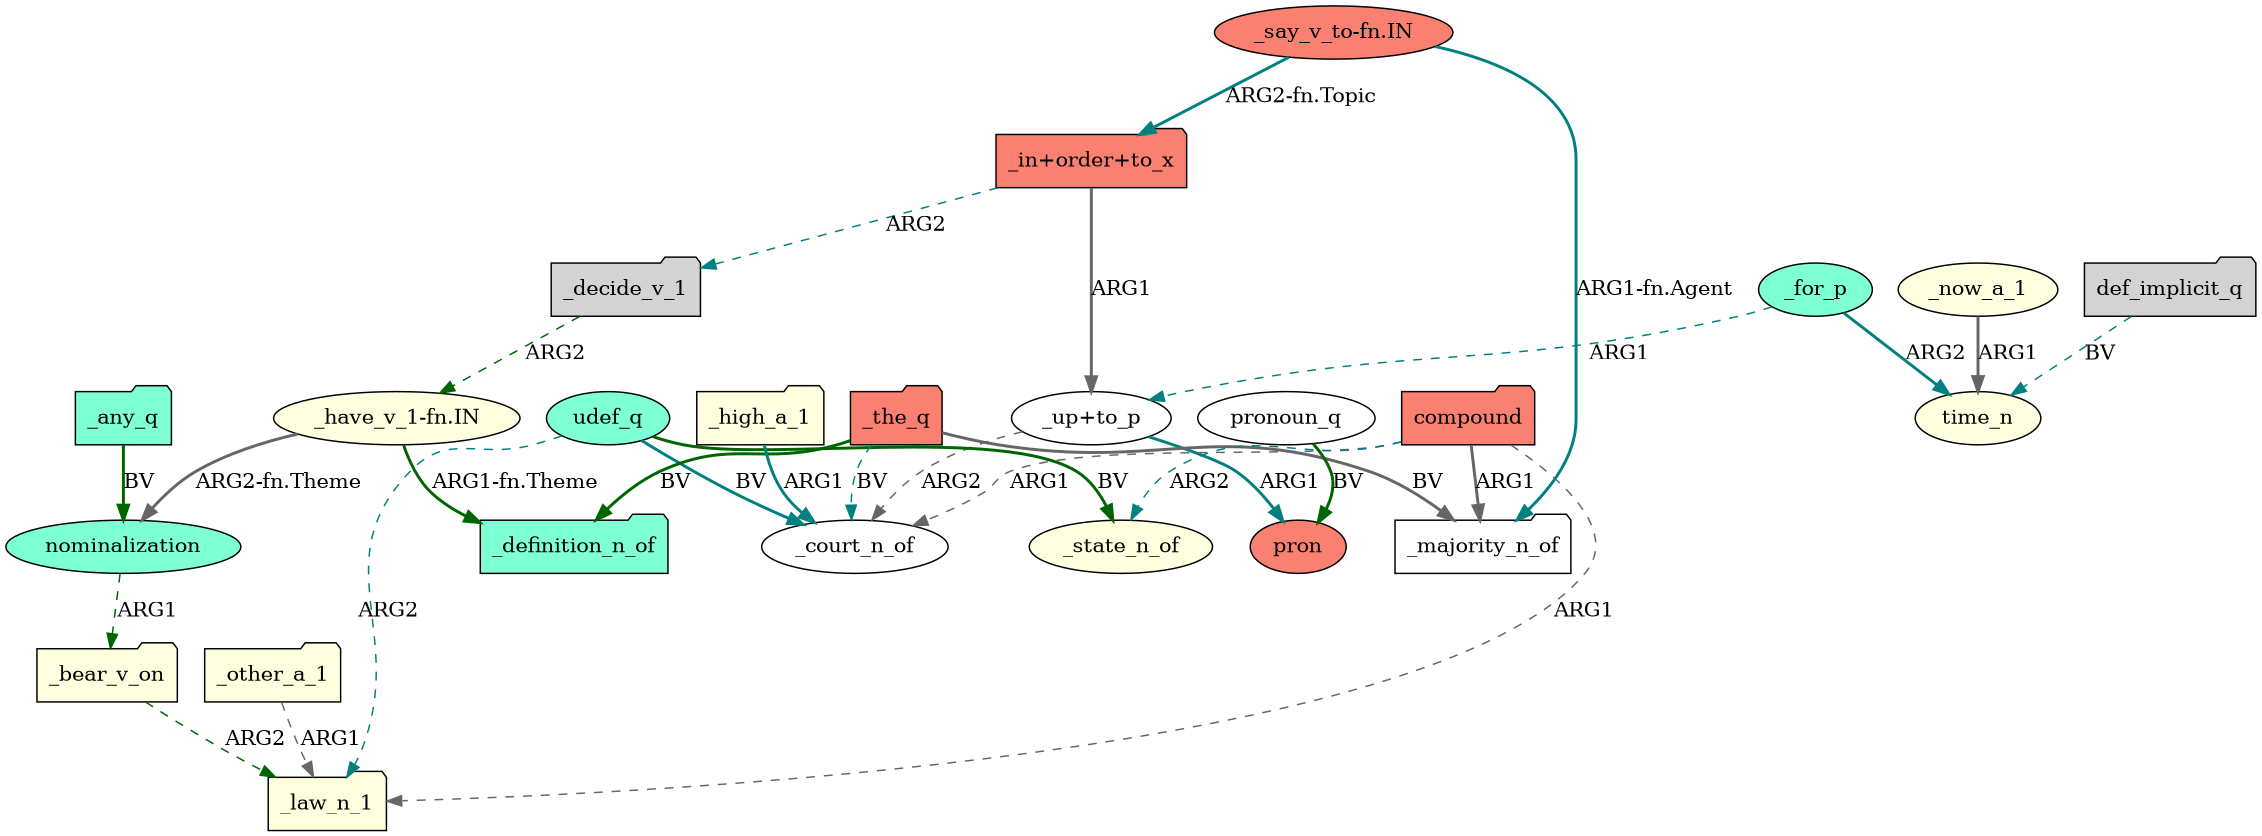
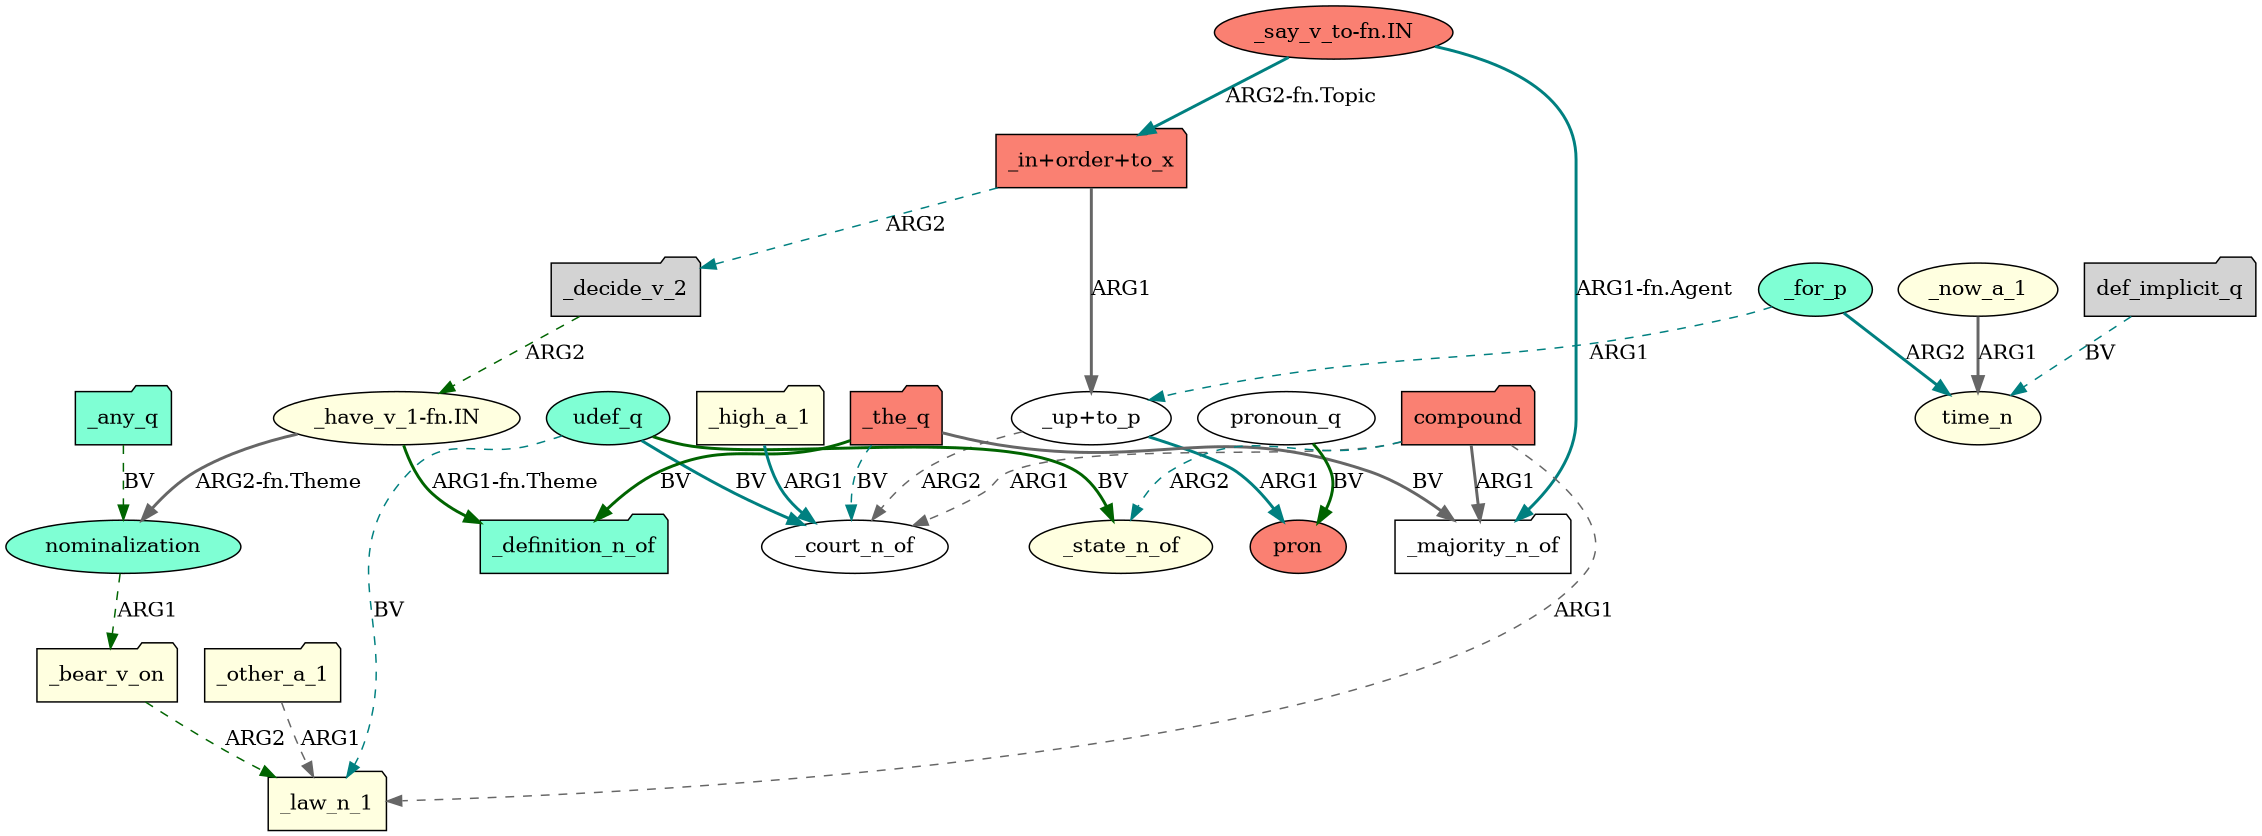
node "_decide_v_1": label "_decide_v_1" -> "_decide_v_2"
edge "_any_q" -> "nominalization": style bold -> dashed
edge "udef_q" -> "_law_n_1": label "ARG2" -> "BV"
